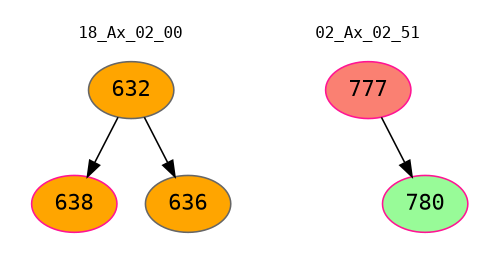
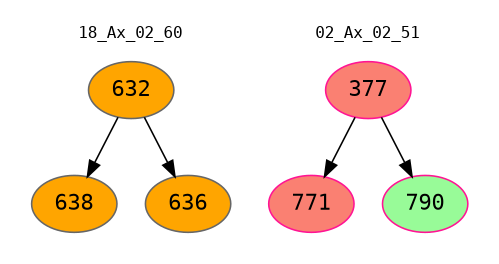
cluster "18_Ax_02_00": label "18_Ax_02_00" -> "18_Ax_02_60"
node "777": label "777" -> "377"
node "638": color deeppink -> gray40
node "771": added
node "780": label "780" -> "790"
